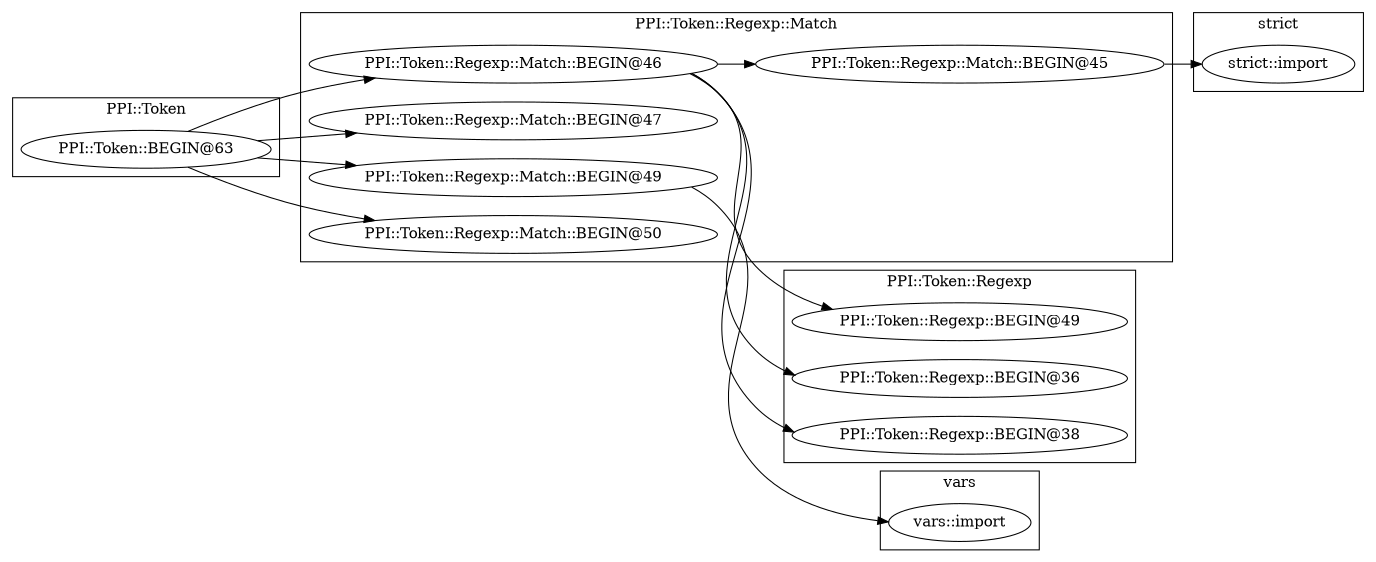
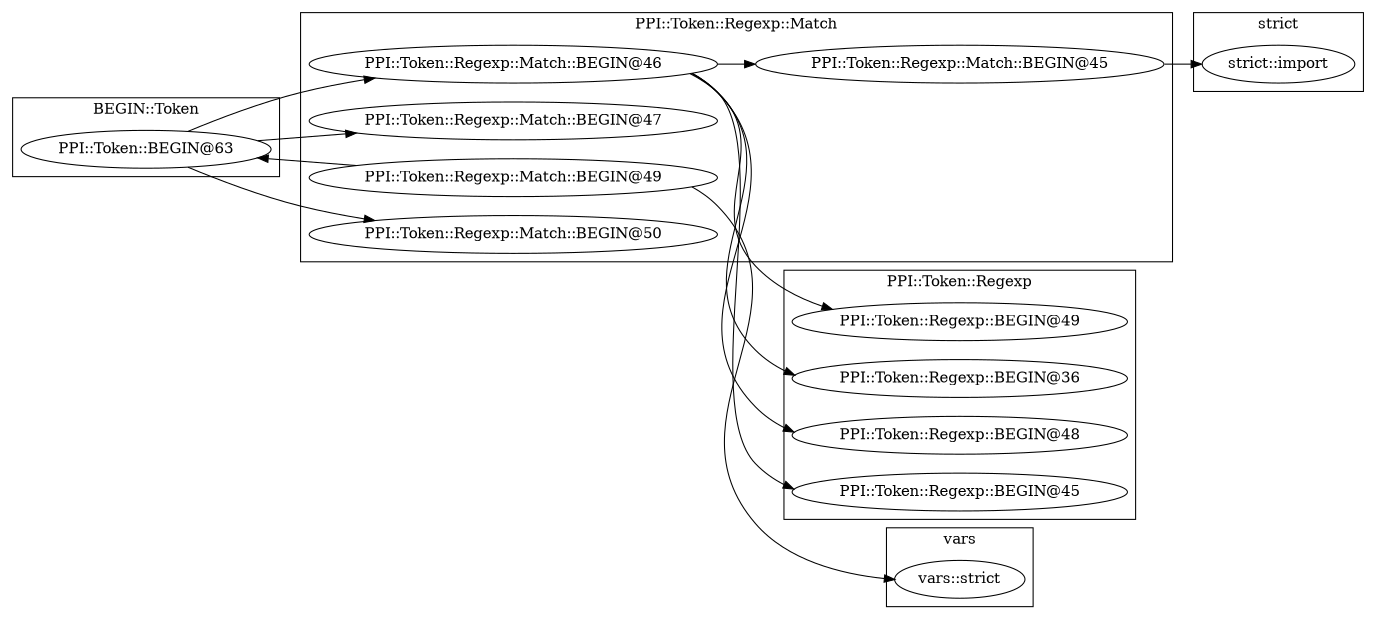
cluster "PPI::Token": label "PPI::Token" -> "BEGIN::Token"
edge "PPI::Token::BEGIN@63" -> "PPI::Token::Regexp::Match::BEGIN@49": reversed
node "PPI::Token::Regexp::BEGIN@38": label "PPI::Token::Regexp::BEGIN@38" -> "PPI::Token::Regexp::BEGIN@48"
node "PPI::Token::Regexp::BEGIN@45": added
node "vars::import": label "vars::import" -> "vars::strict"
